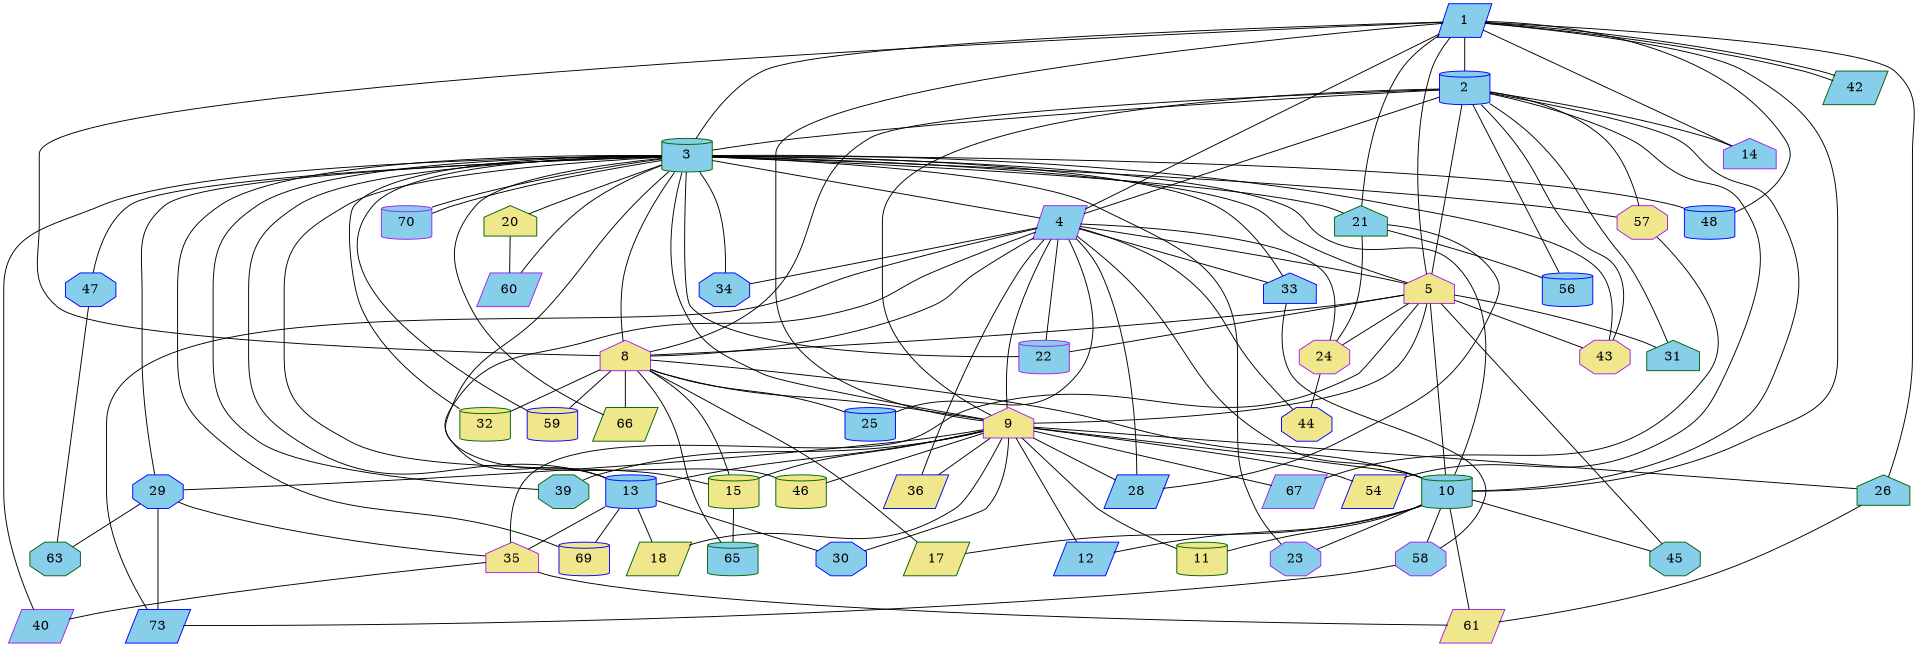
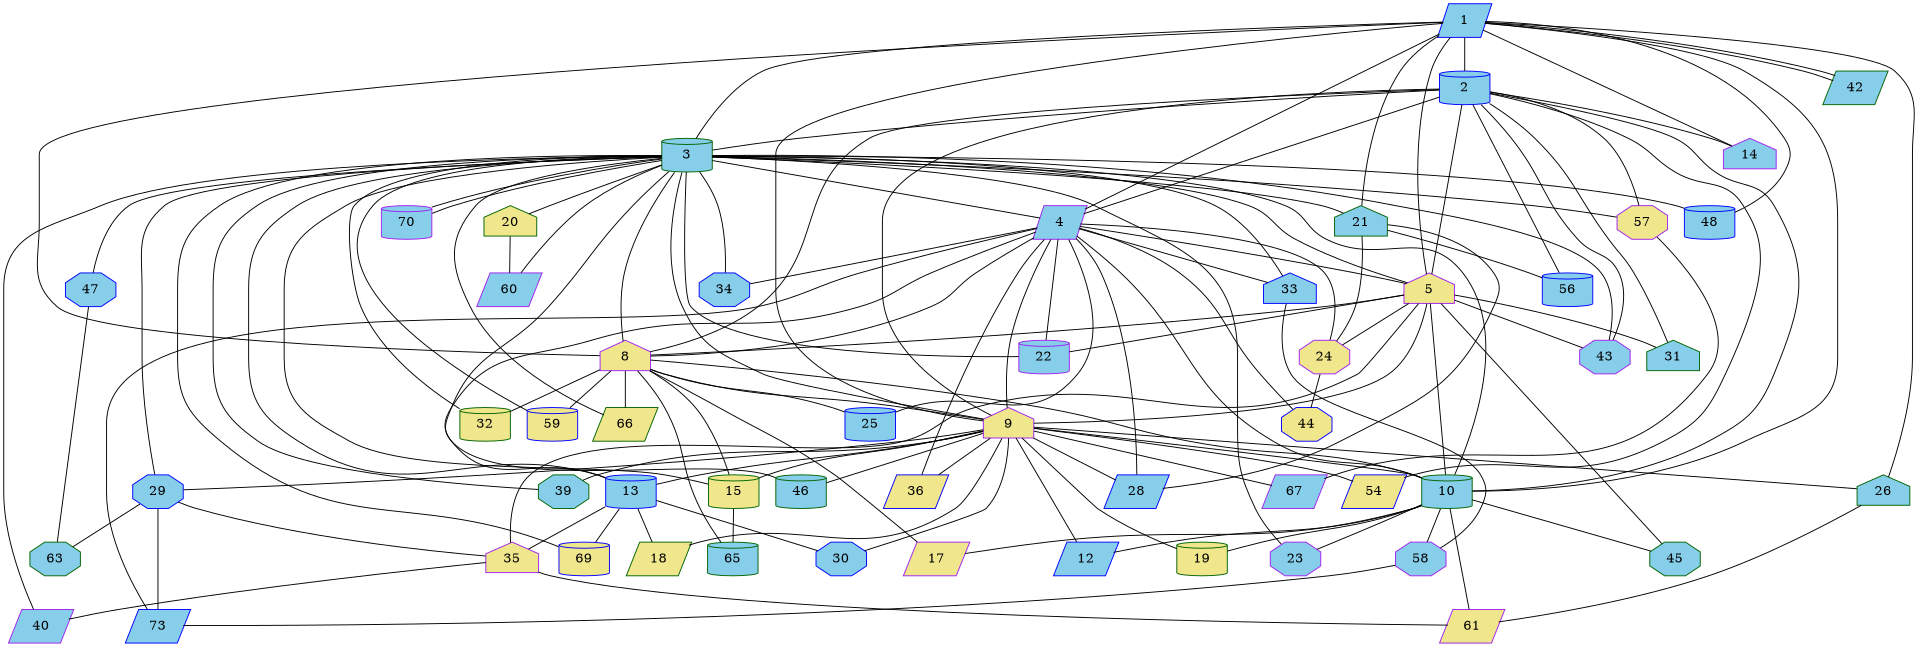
node "43": fillcolor khaki -> skyblue
node "46": fillcolor khaki -> skyblue
node "17": color darkgreen -> purple
node "11": label "11" -> "19"
